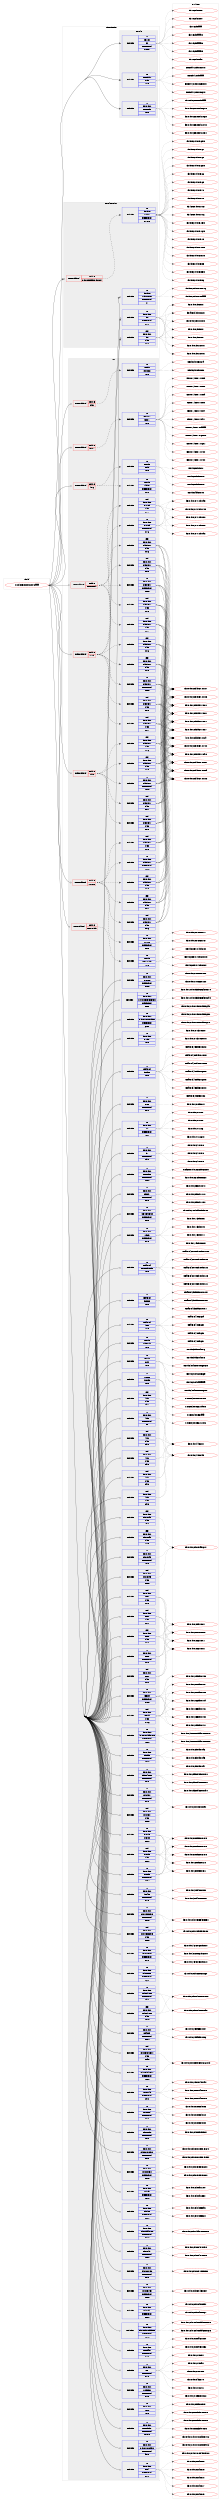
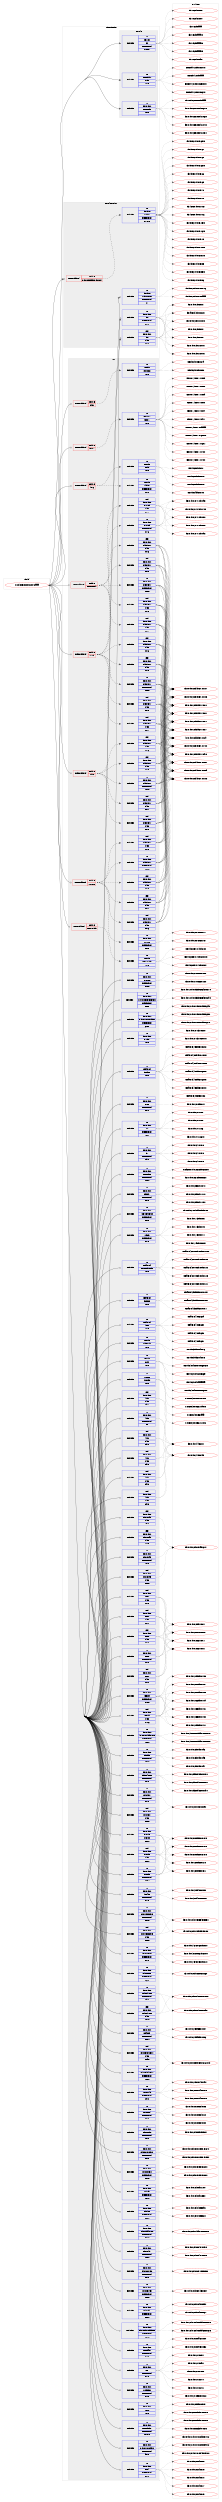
node "dev-python/tilde-2.7.0": label "dev-python/tilde-2.7.0" -> "dev-python/ovs-2.7.0"
